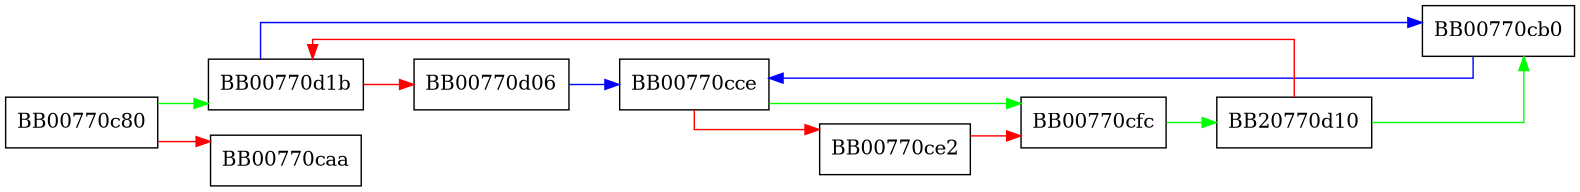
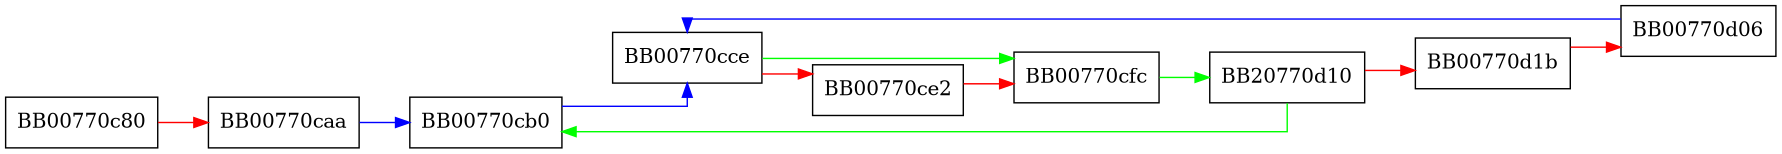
edge "BB00770d1b" -> "BB00770cb0": now "BB00770caa" -> "BB00770cb0"
edge "BB00770c80" -> "BB00770d1b": removed
